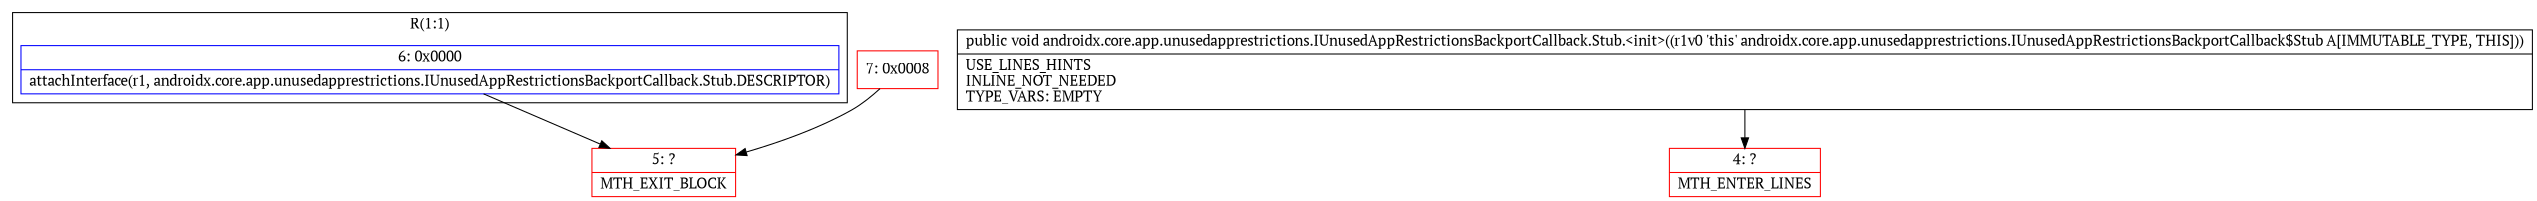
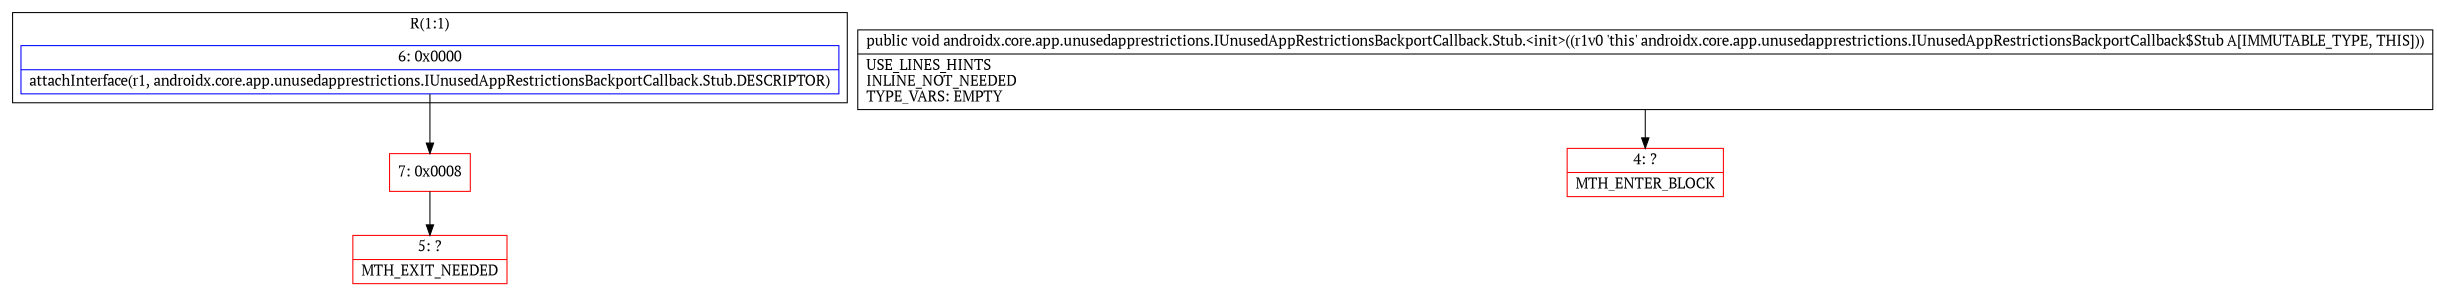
edge "6: 0x0000" -> "5: ?": now "6: 0x0000" -> "7: 0x0008"
node "5: ?": text "MTH_EXIT_BLOCK" -> "MTH_EXIT_NEEDED"
node "4: ?": text "MTH_ENTER_LINES" -> "MTH_ENTER_BLOCK"
